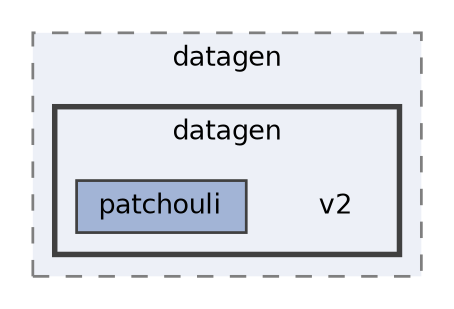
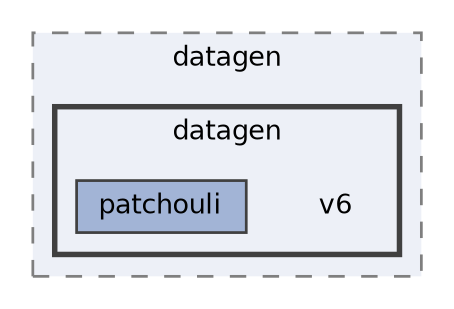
node "v2": label "v2" -> "v6"
